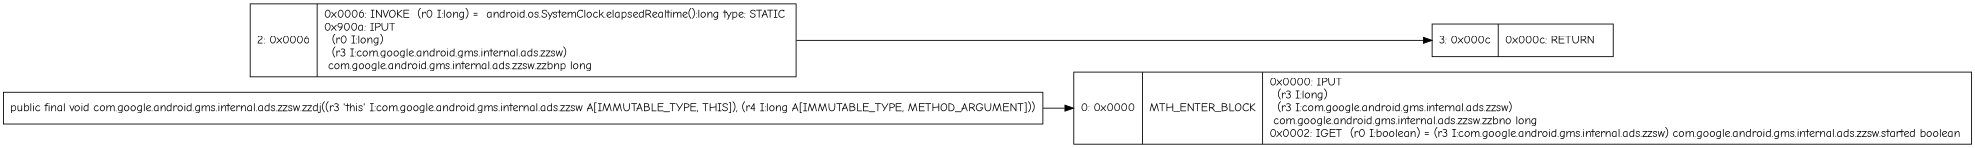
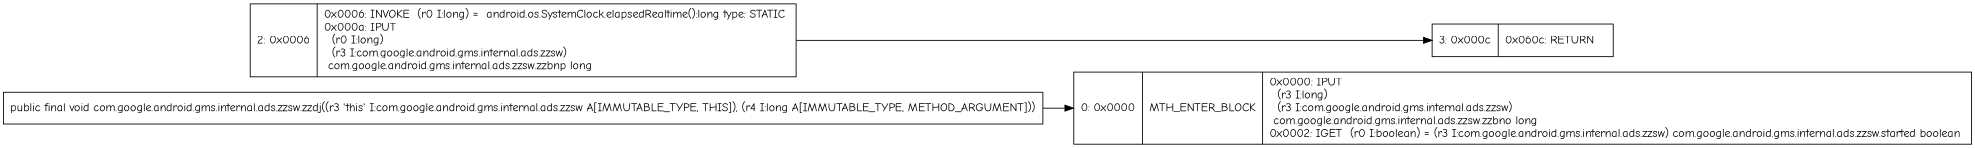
node "2: 0x0006": text "0x900a: IPUT" -> "0x000a: IPUT"
node "3: 0x000c": text "0x000c: RETURN" -> "0x060c: RETURN"
